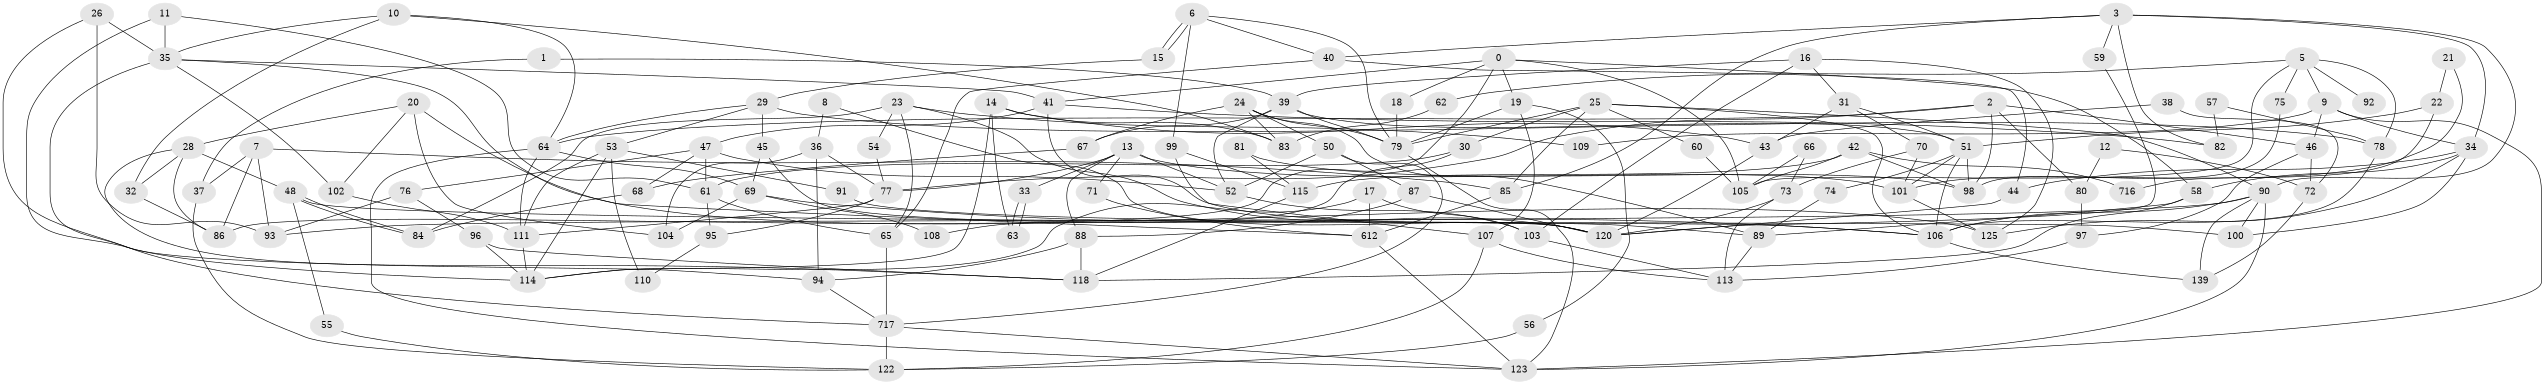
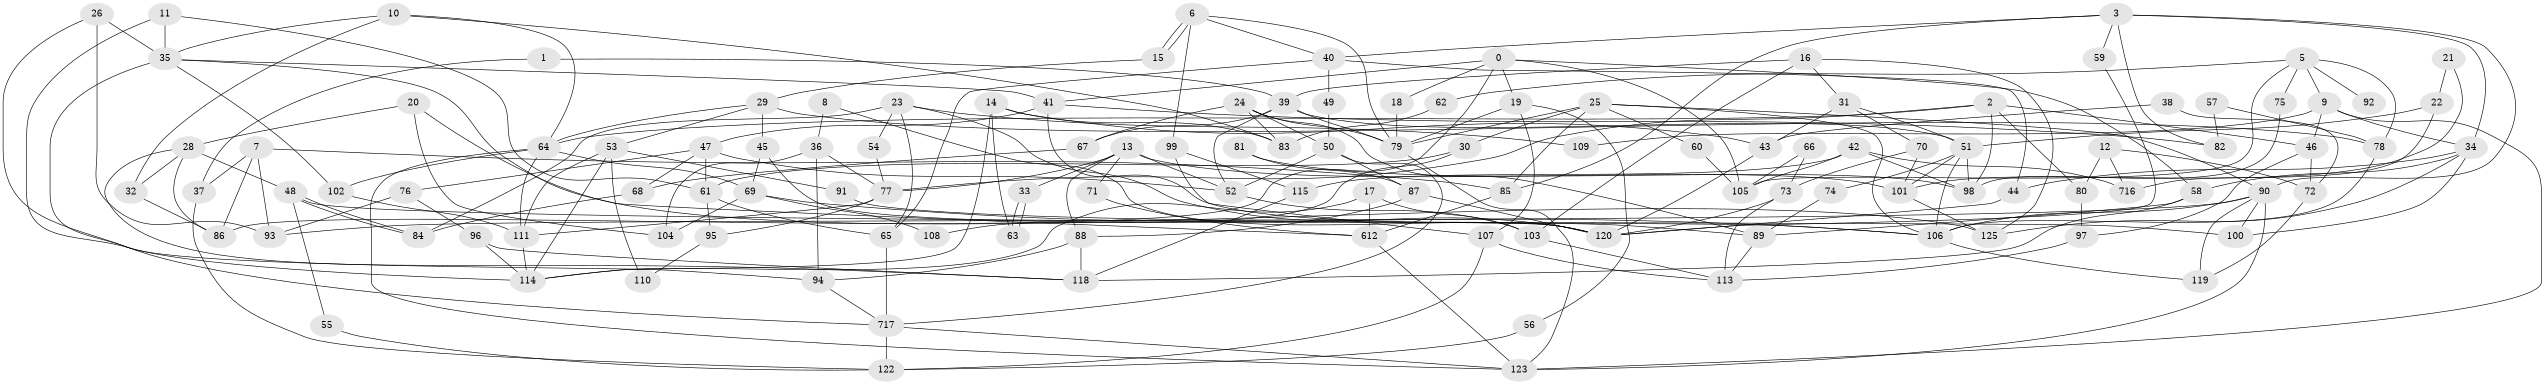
node "49": added
edge "20" -- "102": now "64" -- "102"
edge "81" -- "115": now "81" -- "87"
edge "12" -- "716": added
node "139": label "139" -> "119"
